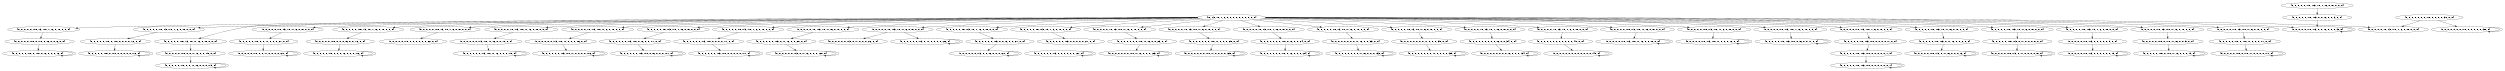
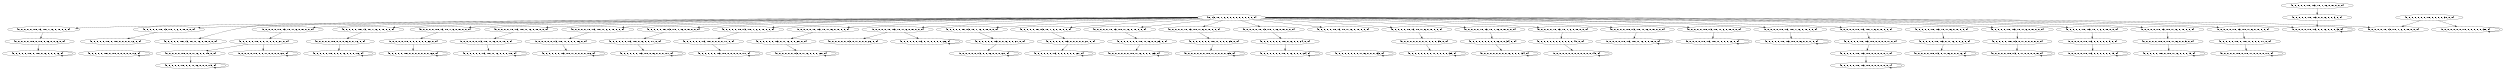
edge "[18, 13, 10, 1, 6, 0, 0, 0, 0, 0, 8, 0, 0, 0, 0]" -> "[0, 0, 0, 0, 0, -18, -13, 10, -1, -6, 0, -8, 0, 0, 0]": removed
node "[0, 0, 0, 0, 0, 0, 0, 0, -1, -6, 0, 0, 33, 0, 0]": removed
edge "[0, 0, 0, 0, 0, -18, 0, -10, 0, 0, 0, 0, 12, 0, 0]" -> "[0, 0, 0, 0, 0, -18, 0, -10, 0, 0, 0, 0, 0, -12, 0]": removed
edge "[0, 0, 0, 0, 0, -18, 13, 10, -1, -6, 0, -8, 0, 0, 0]" -> "[0, 0, 0, 0, 0, -18, 0, 0, -1, -6, 0, 0, 15, 0, 0]": now "[0, 0, 0, 0, 0, -18, 0, 0, -1, 0, 0, 0, 21, 0, 0]" -> "[0, 0, 0, 0, 0, -18, 0, 0, -1, -6, 0, 0, 15, 0, 0]"
edge "[0, 0, 0, 0, 0, 0, -13, 0, 0, 0, 0, 0, 27, 0, 0]" -> "[0, 0, 0, 0, 0, 0, -13, 0, 0, 0, 0, 0, 0, -27, 0]": added
node "[0, 0, 0, 0, 0, -18, 0, 0, 0, 0, 0, 0, 0, -22, 0]": added
